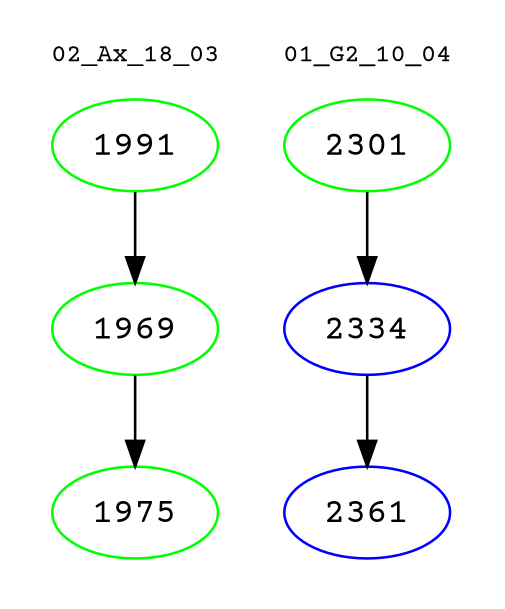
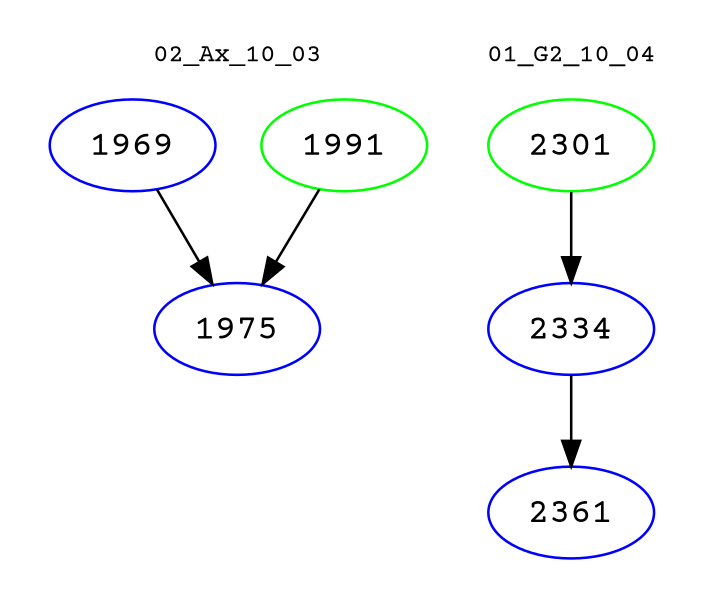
cluster "02_Ax_18_03": label "02_Ax_18_03" -> "02_Ax_10_03"
edge "1991" -> "1969": now "1991" -> "1975"
node "1969": color green -> blue
node "1975": color green -> blue
